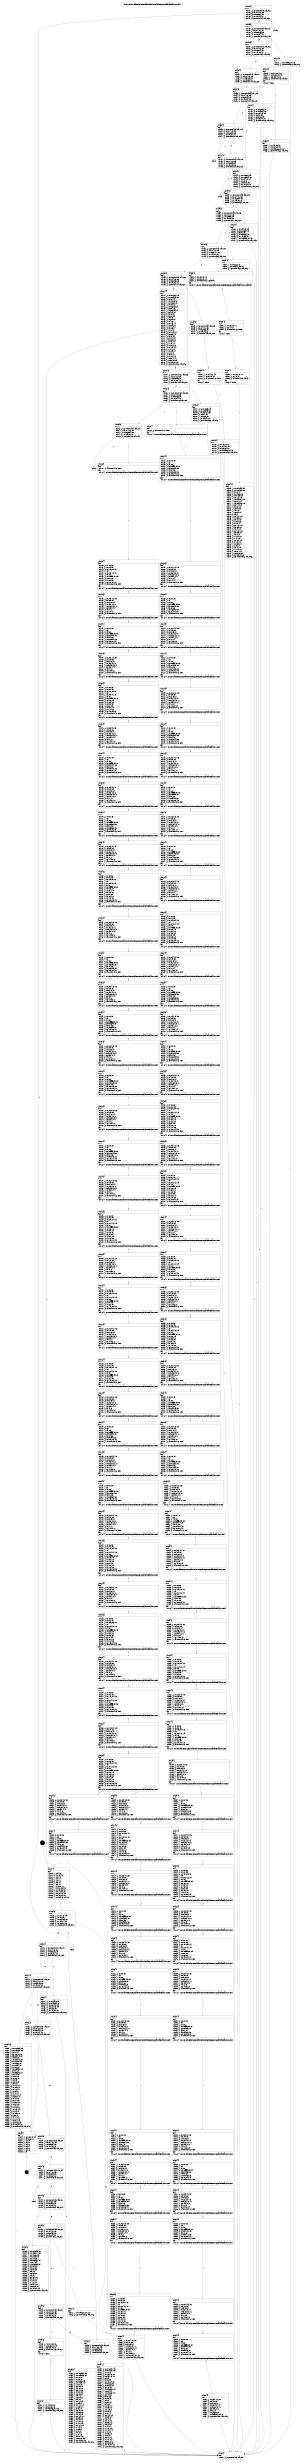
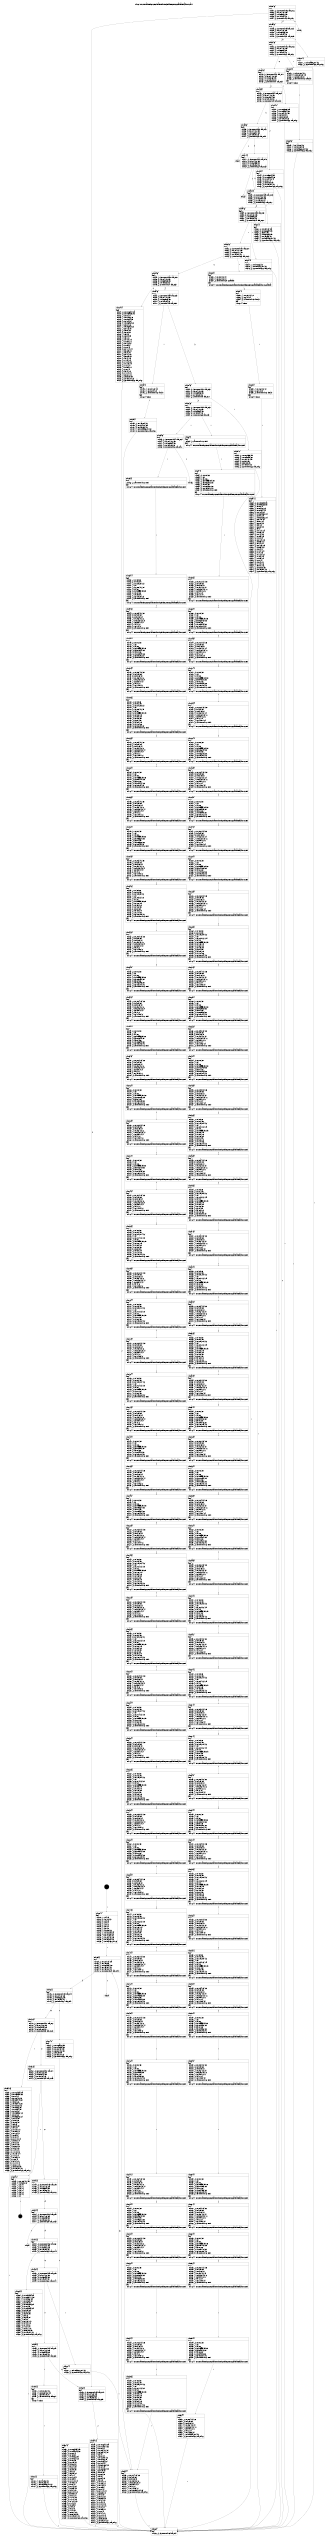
edge "0x401c19 [144]" -> "0x401b0d [25]": now "0x401af4 [25]" -> "0x401b0d [25]"
edge "0x402360 [56]" -> "0x4023ea [42]": now "0x4023c2 [40]" -> "0x4023ea [42]"
